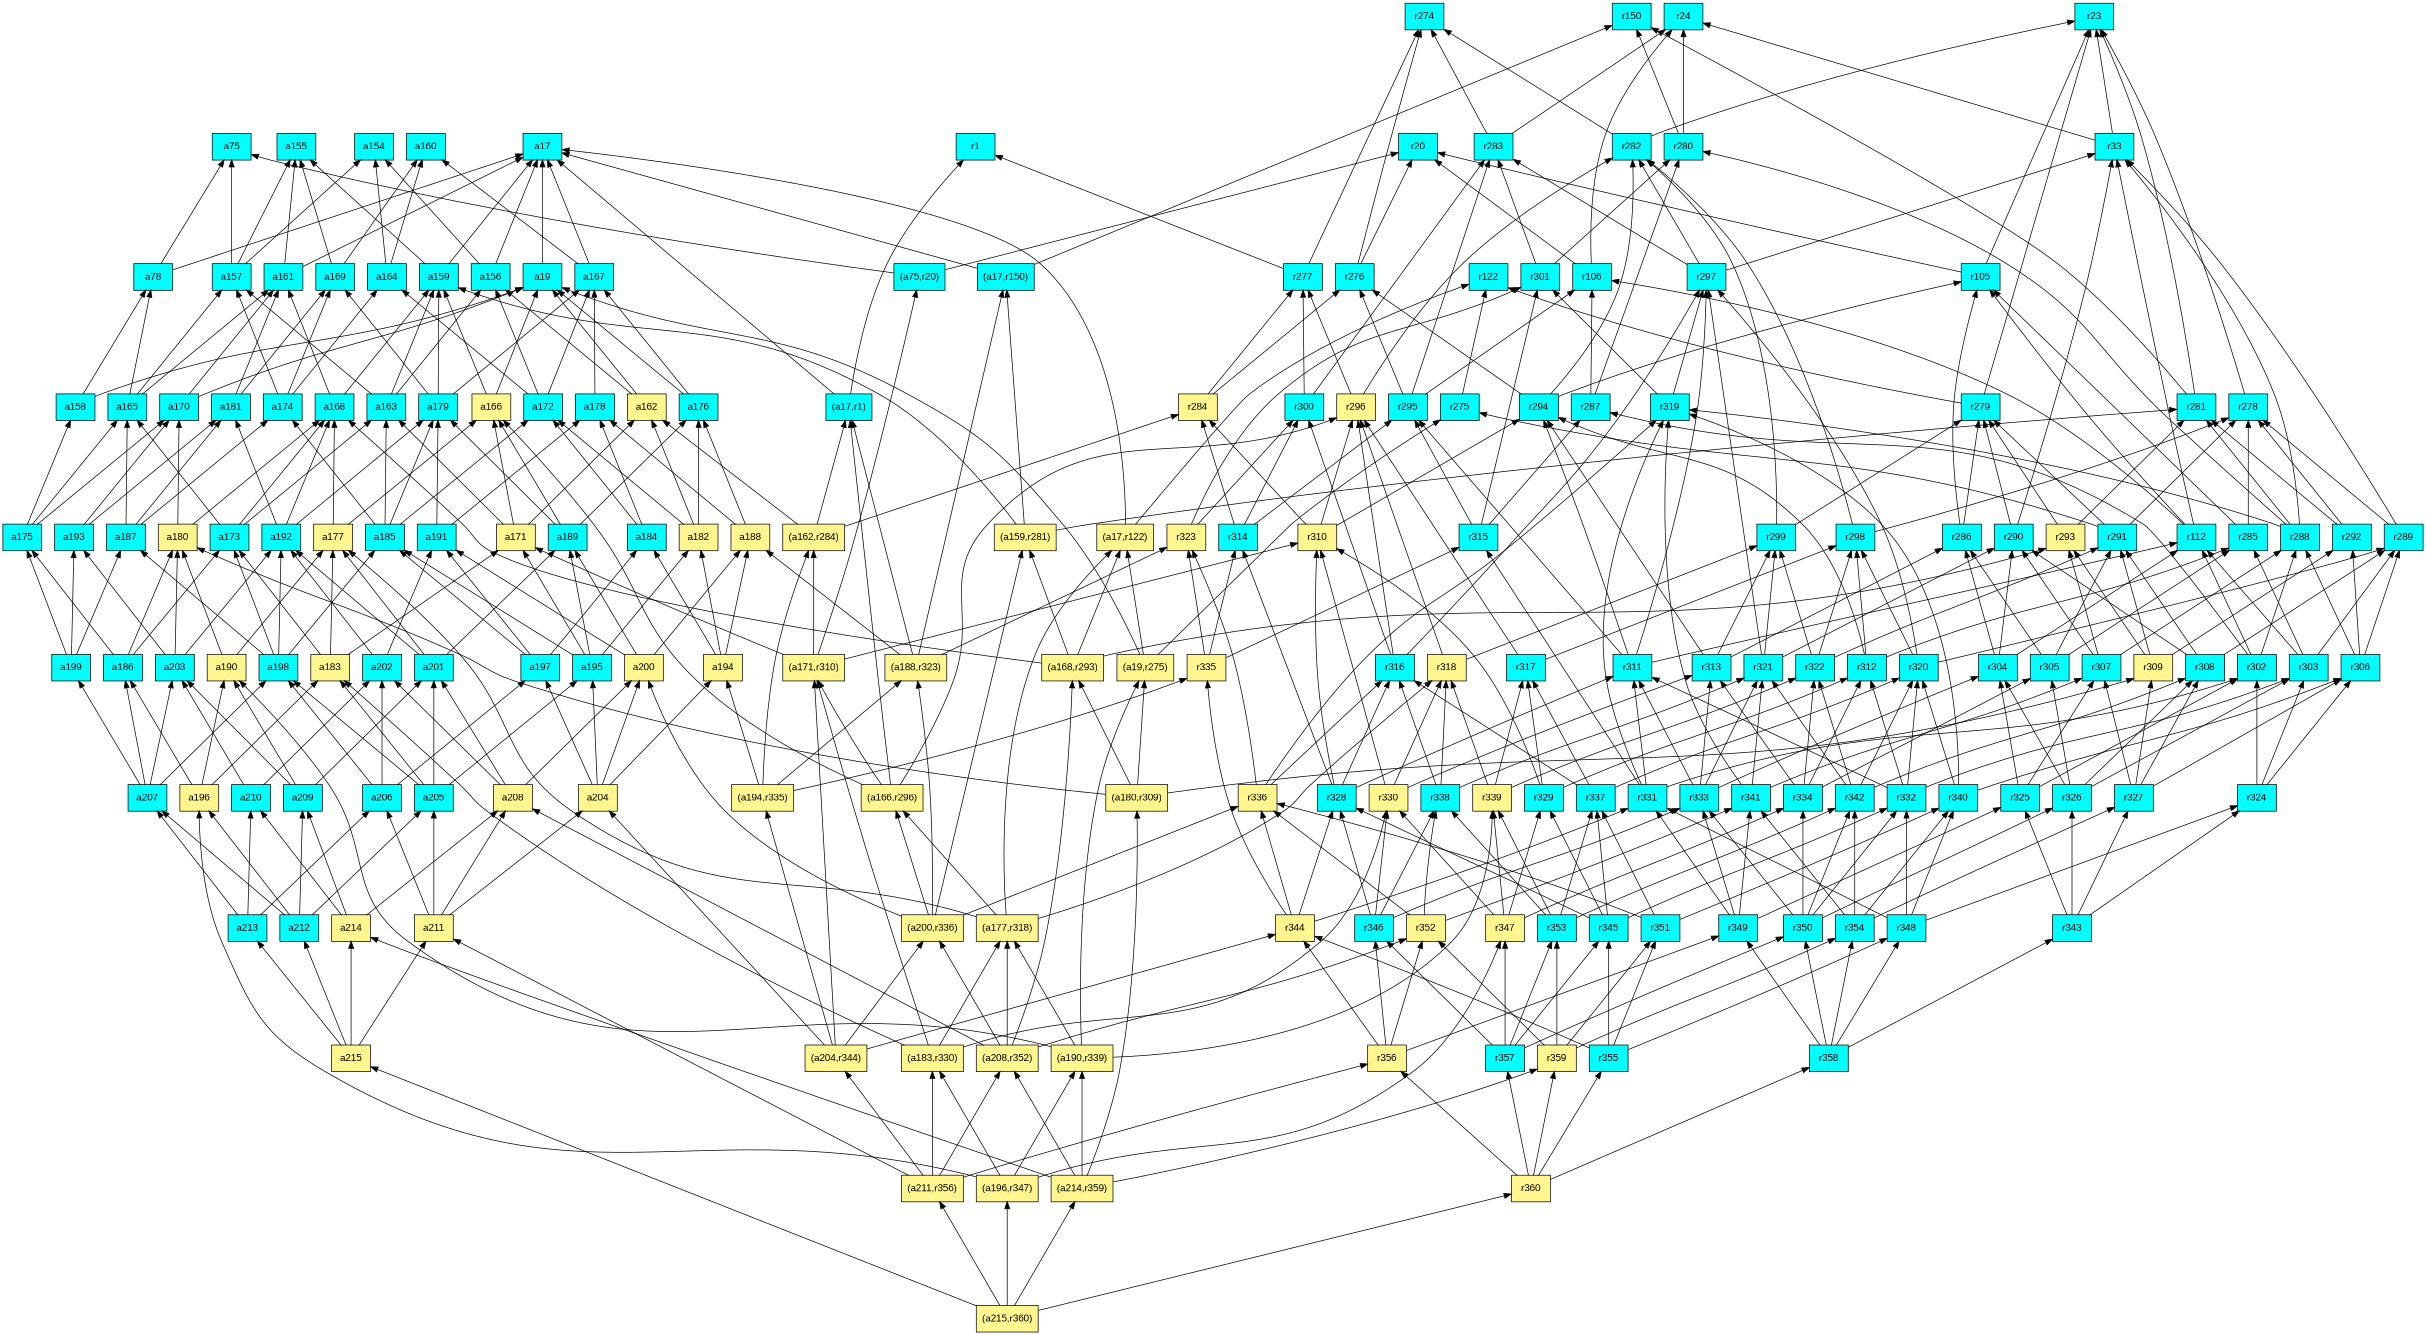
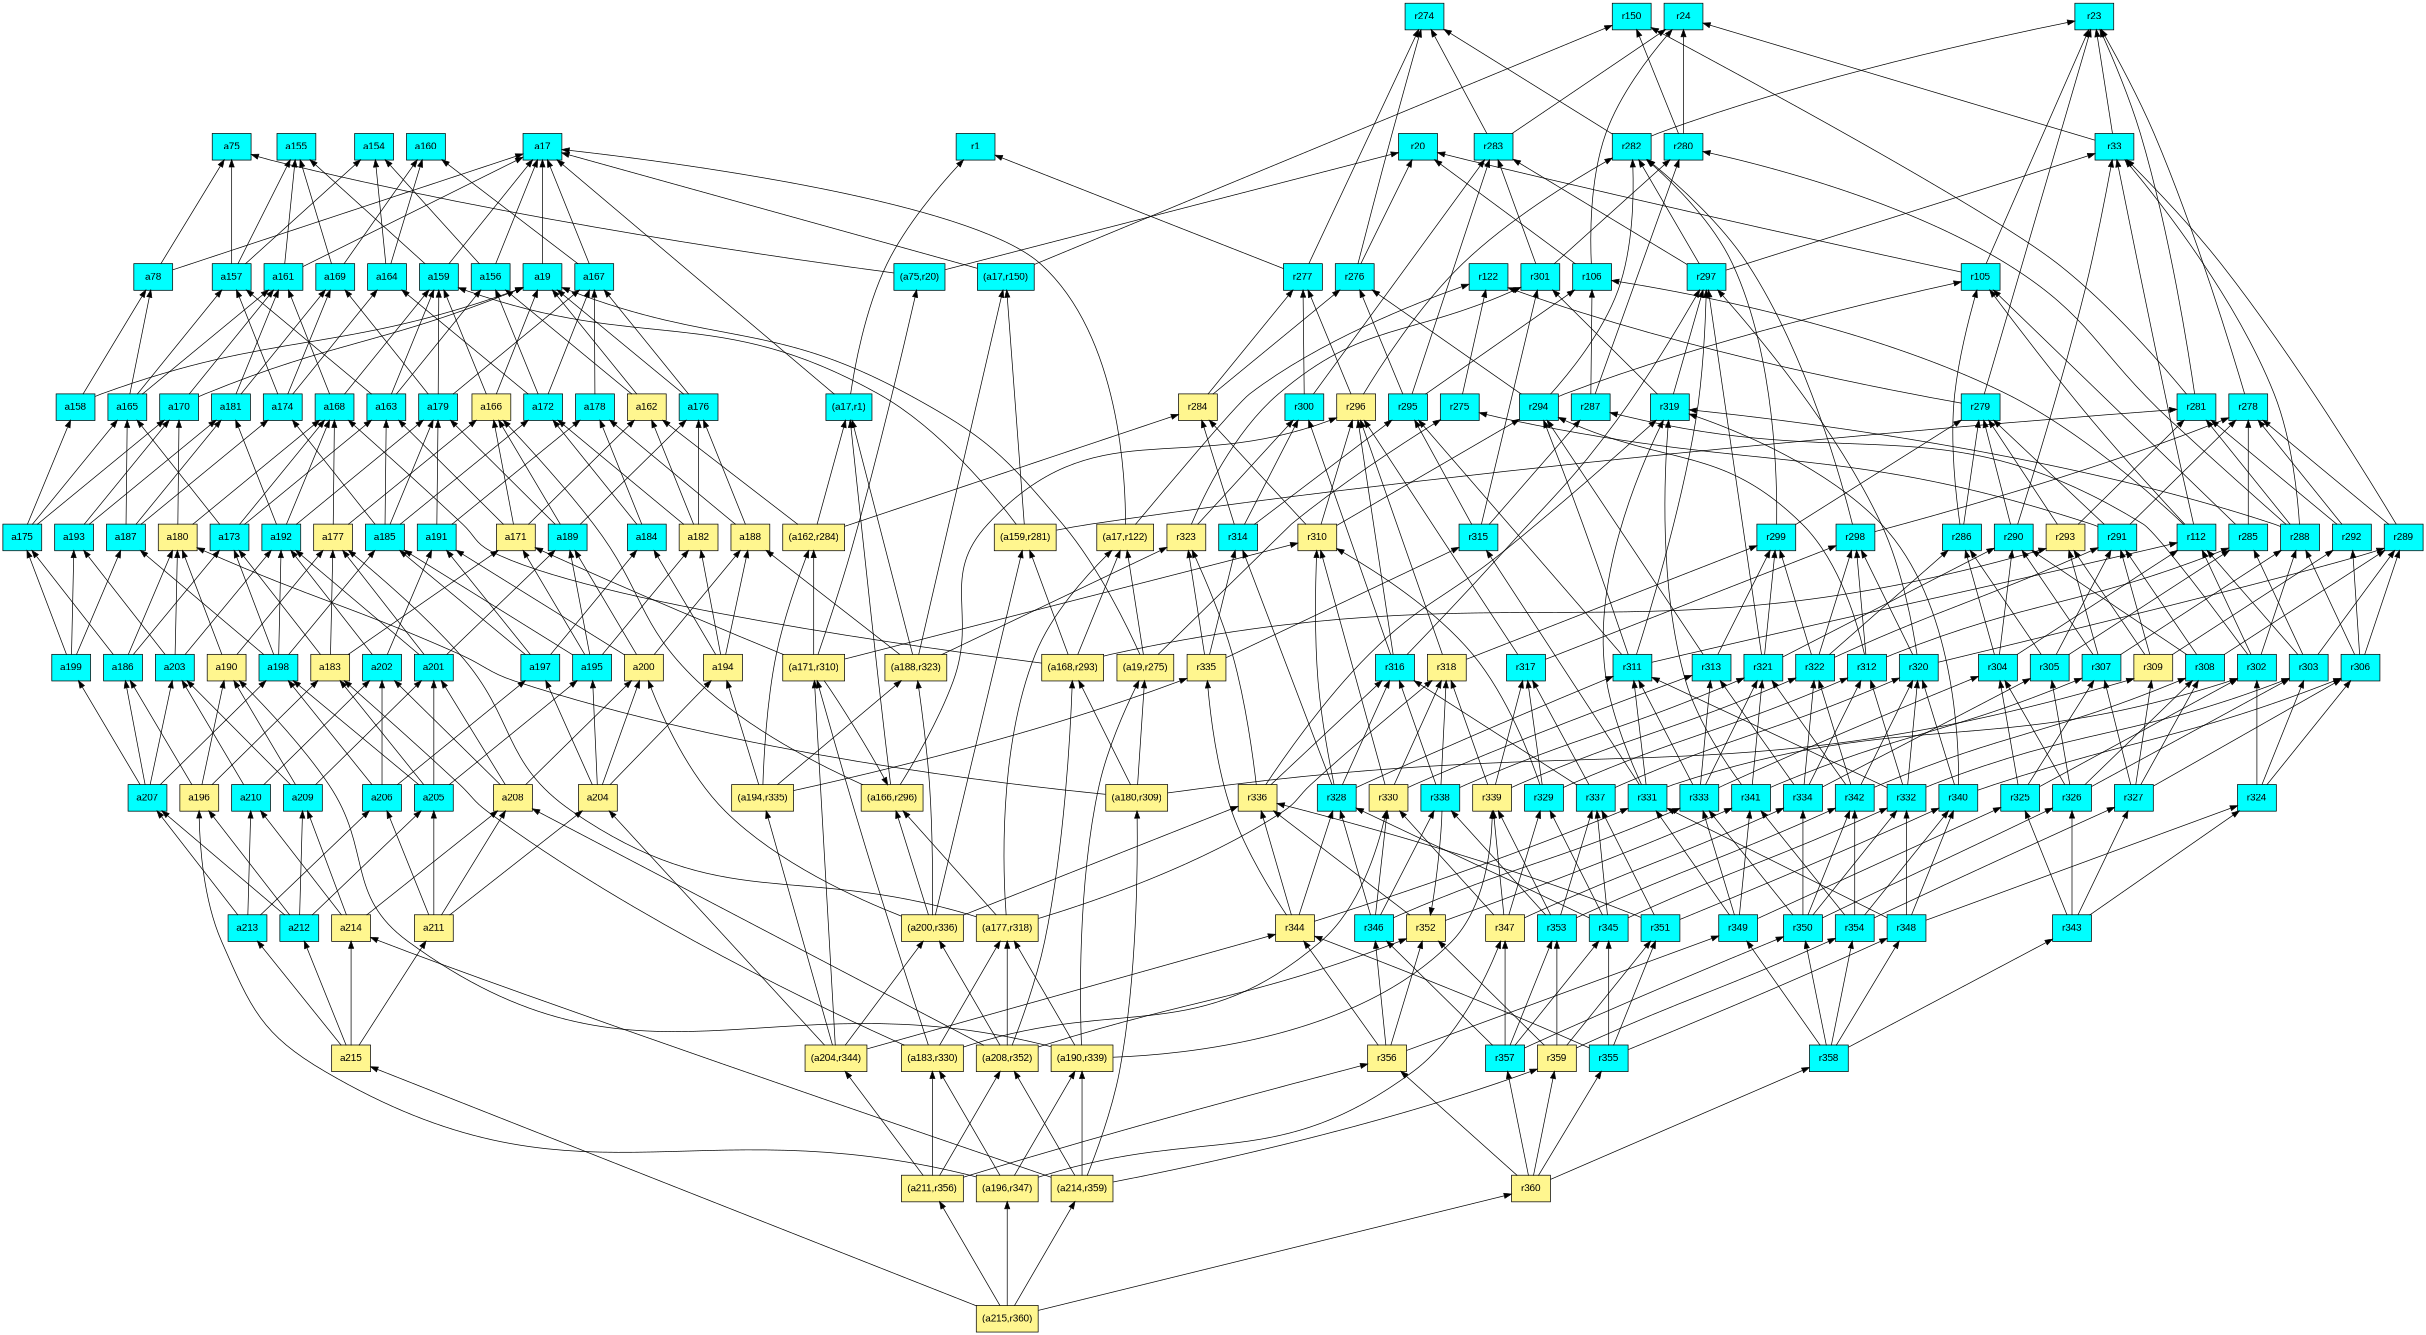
edge "r313" -> "r286": now "r322" -> "r286"
edge "(a166,r296)" -> "(a171,r310)": reversed
edge "r352" -> "r338": reversed
edge "(a211,r356)" -> "a211": removed
